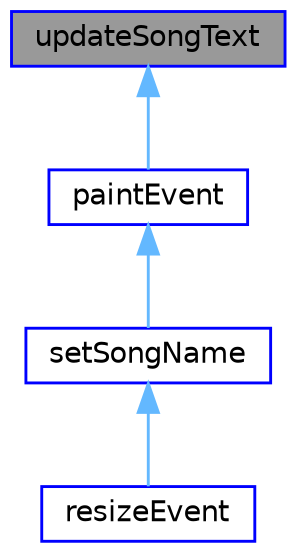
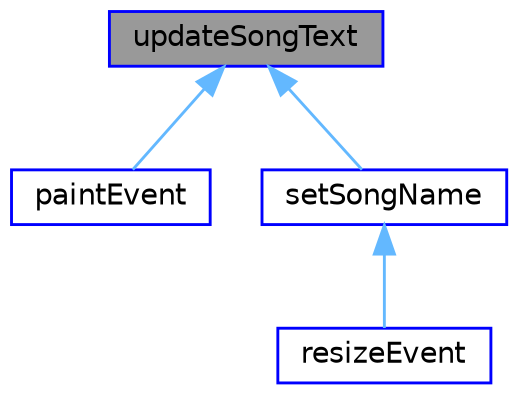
edge "setSongName" -> "paintEvent": now "setSongName" -> "updateSongText"
